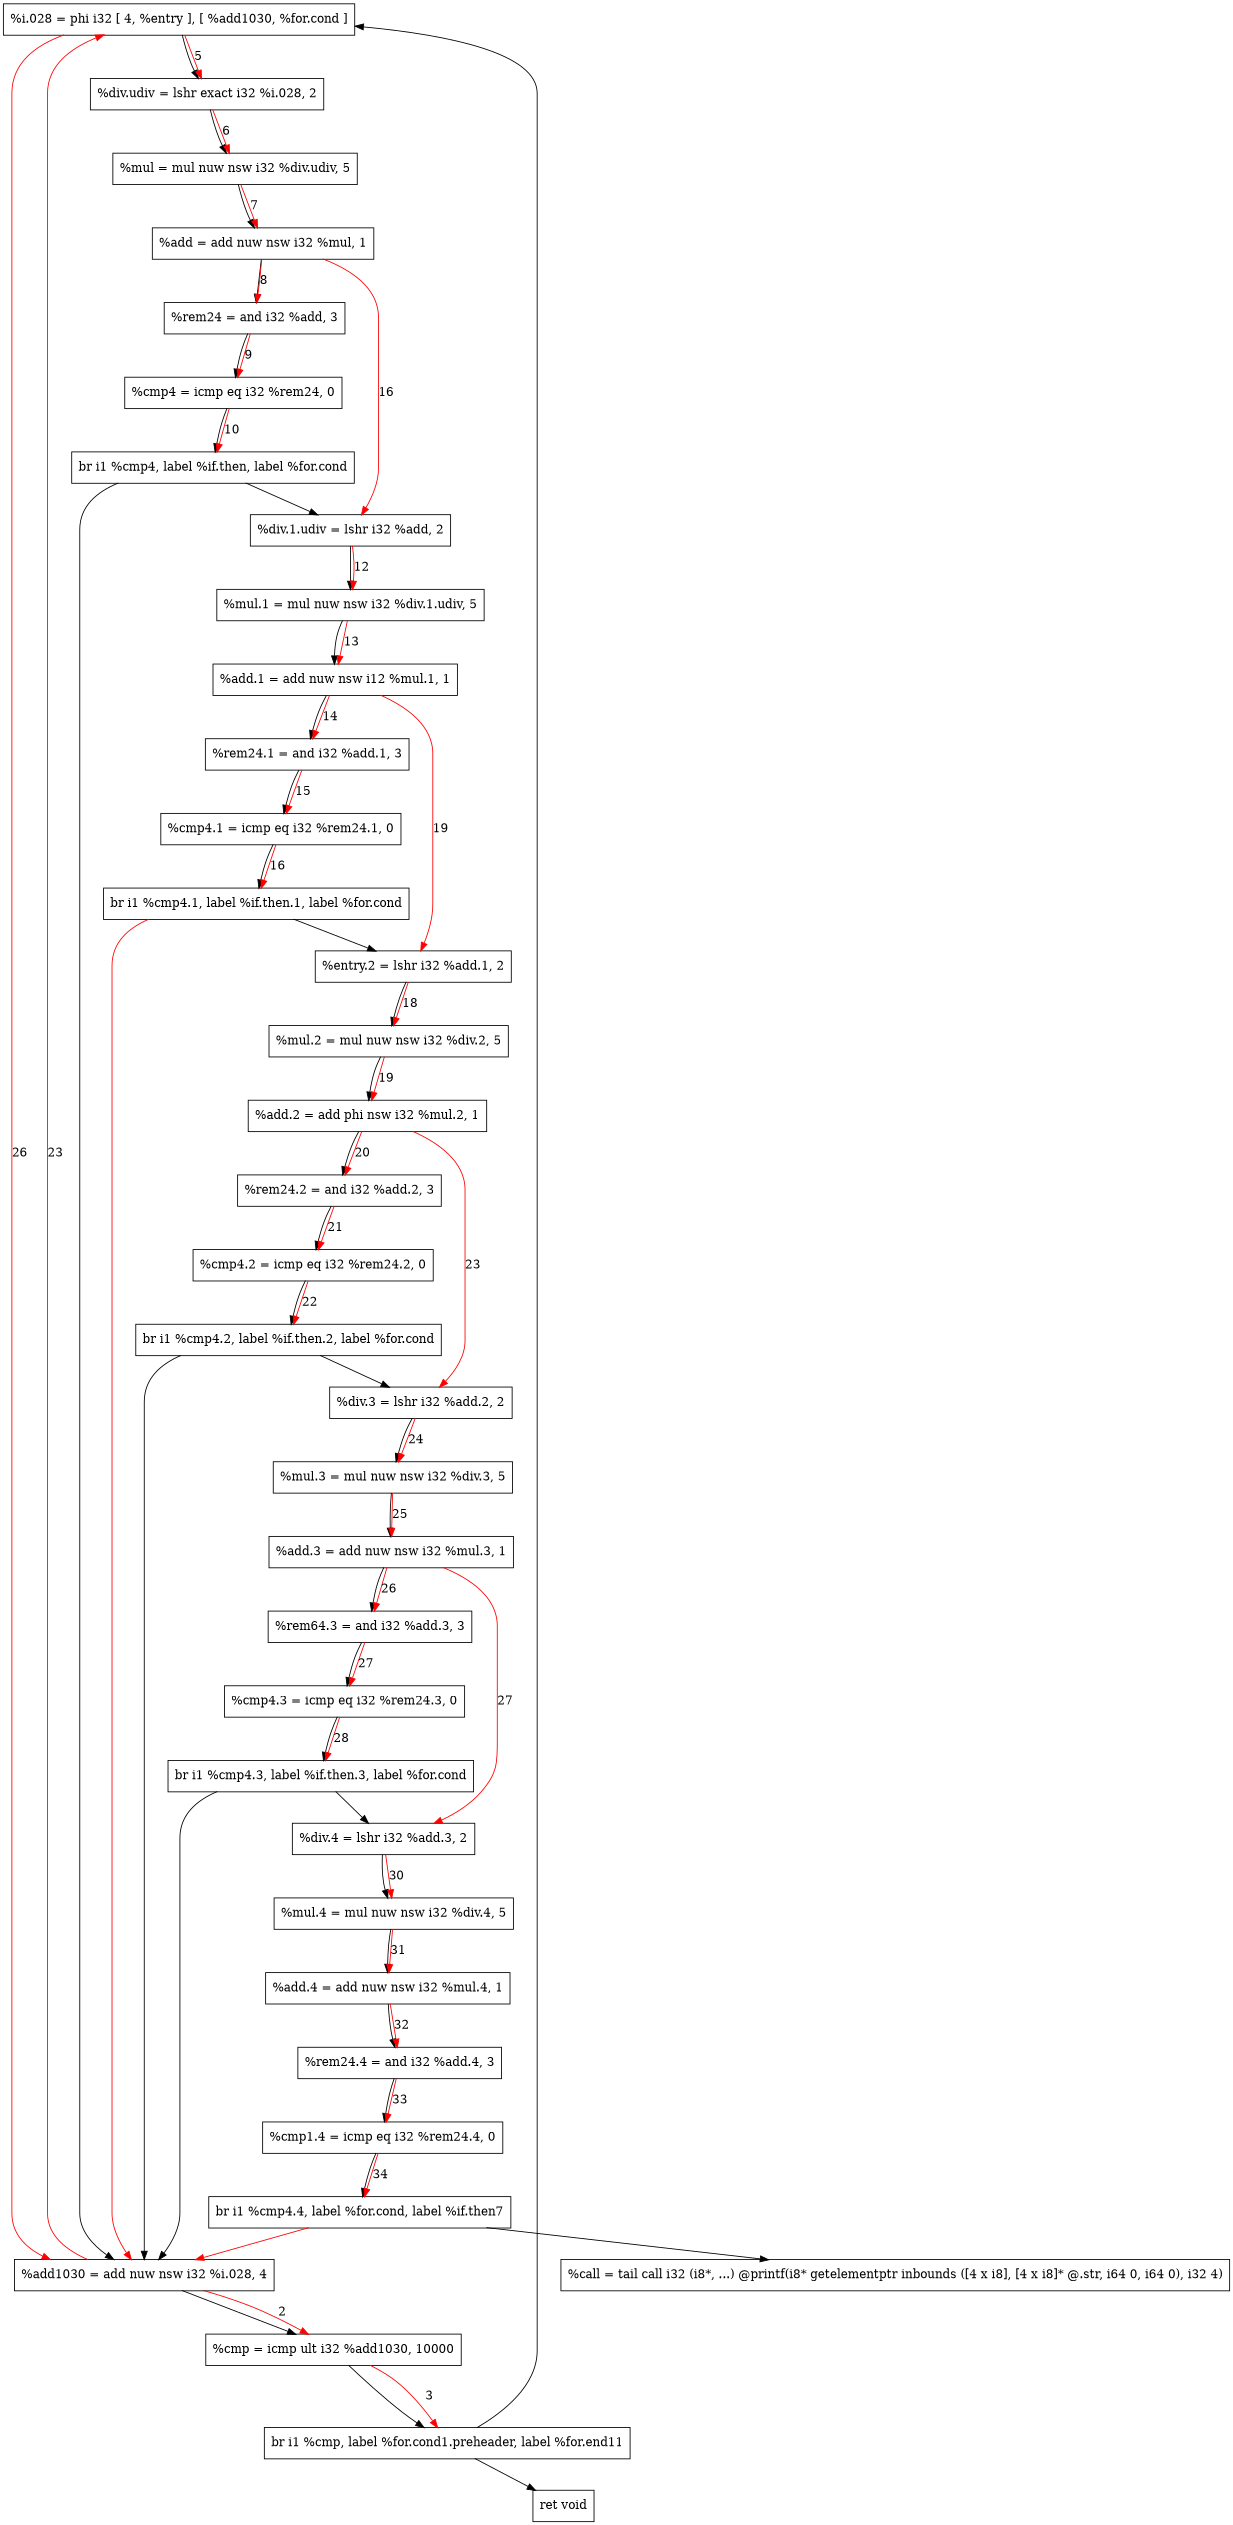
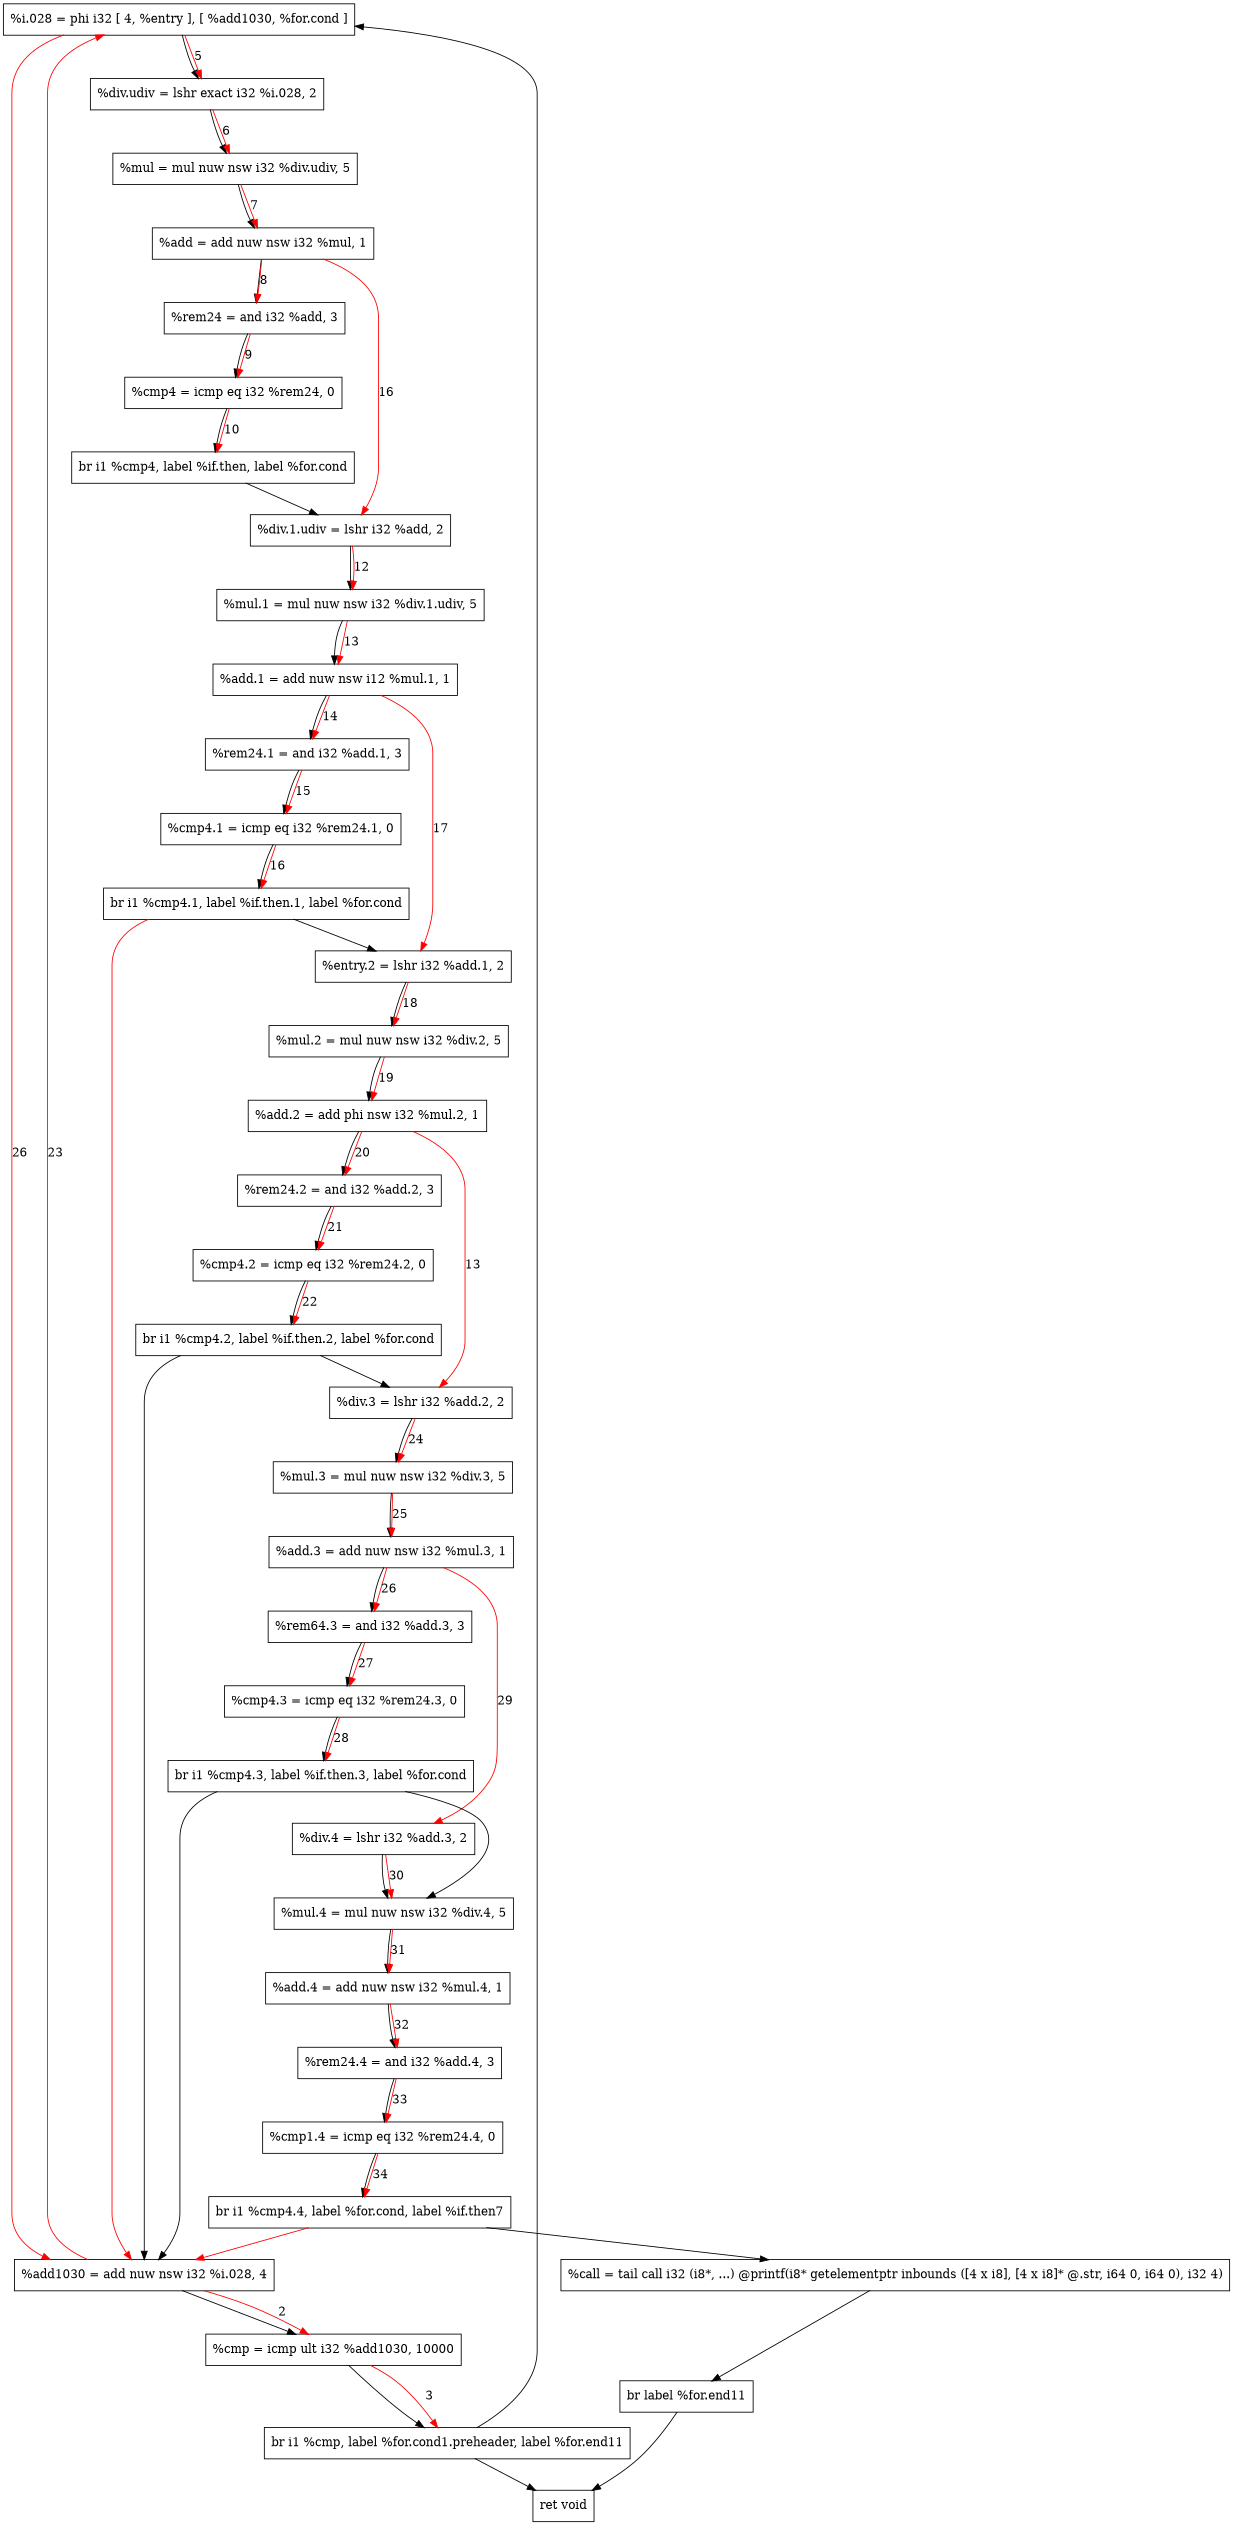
edge "%add.1 = add nuw nsw i12 %mul.1, 1" -> "%entry.2 = lshr i32 %add.1, 2": label "19" -> "17"
edge "%add.2 = add phi nsw i32 %mul.2, 1" -> "%div.3 = lshr i32 %add.2, 2": label "23" -> "13"
edge "br i1 %cmp4, label %if.then, label %for.cond" -> "%add1030 = add nuw nsw i32 %i.028, 4": removed
edge "%add.3 = add nuw nsw i32 %mul.3, 1" -> "%div.4 = lshr i32 %add.3, 2": label "27" -> "29"
edge "br i1 %cmp4.3, label %if.then.3, label %for.cond" -> "%div.4 = lshr i32 %add.3, 2": now "br i1 %cmp4.3, label %if.then.3, label %for.cond" -> "%mul.4 = mul nuw nsw i32 %div.4, 5"
node "br label %for.end11": added
